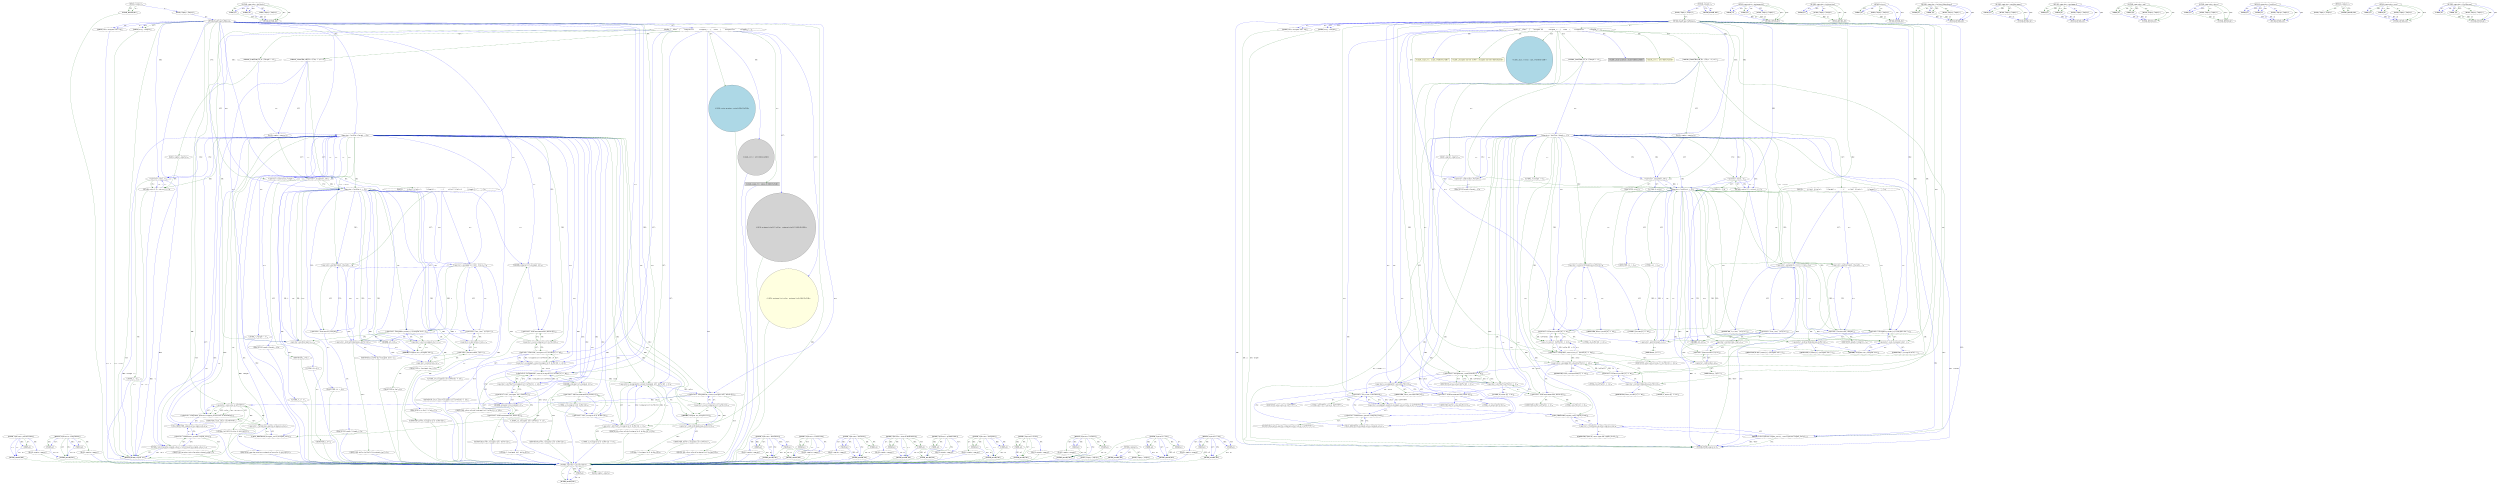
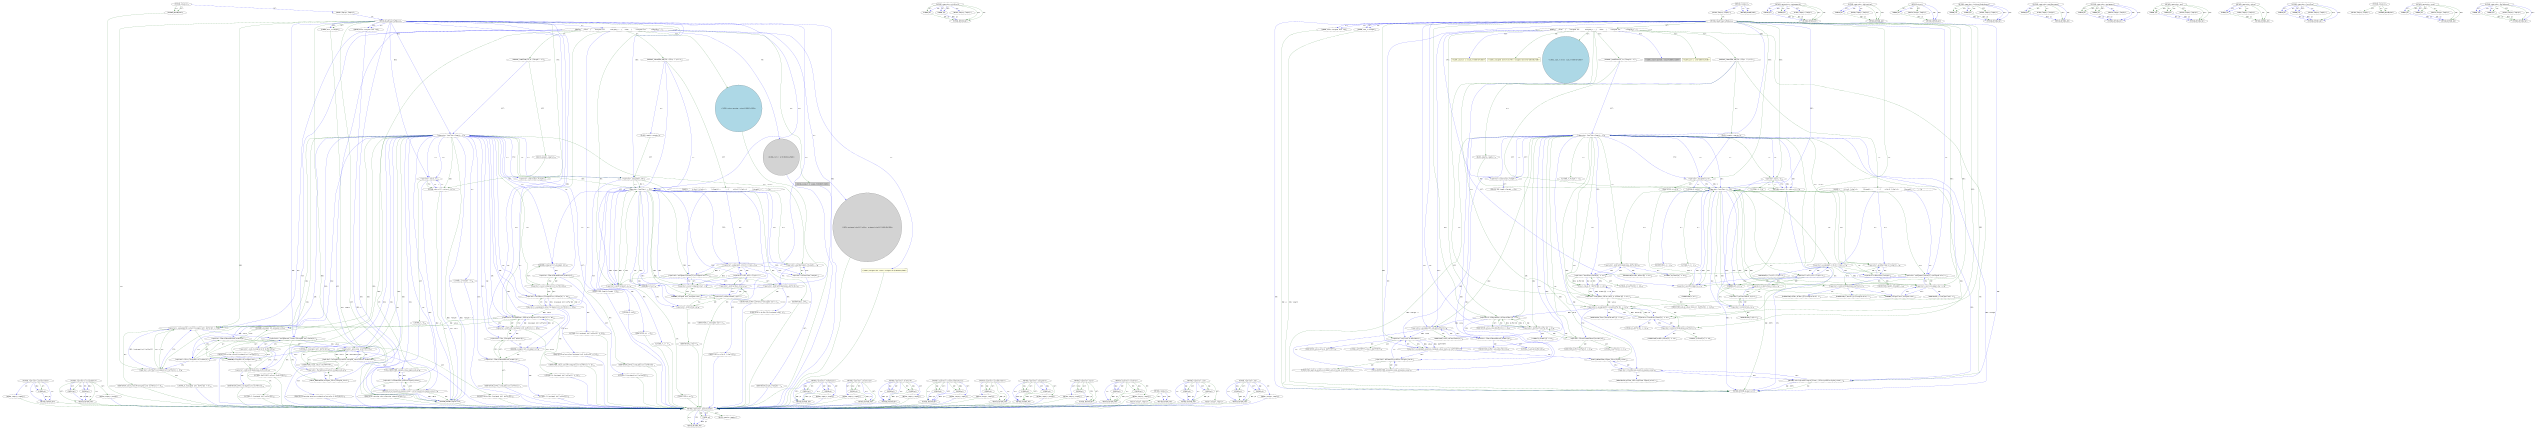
node "<(LOCAL,unsigned int value: unsigned int)<SUB>23</SUB>>": shape circle -> folder
node "(LITERAL,0,(unsigned int) buffer[0])": added
